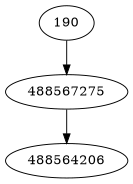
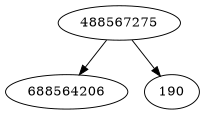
edge "190" -> "488567275": reversed
node "488564206": label "488564206" -> "688564206"
